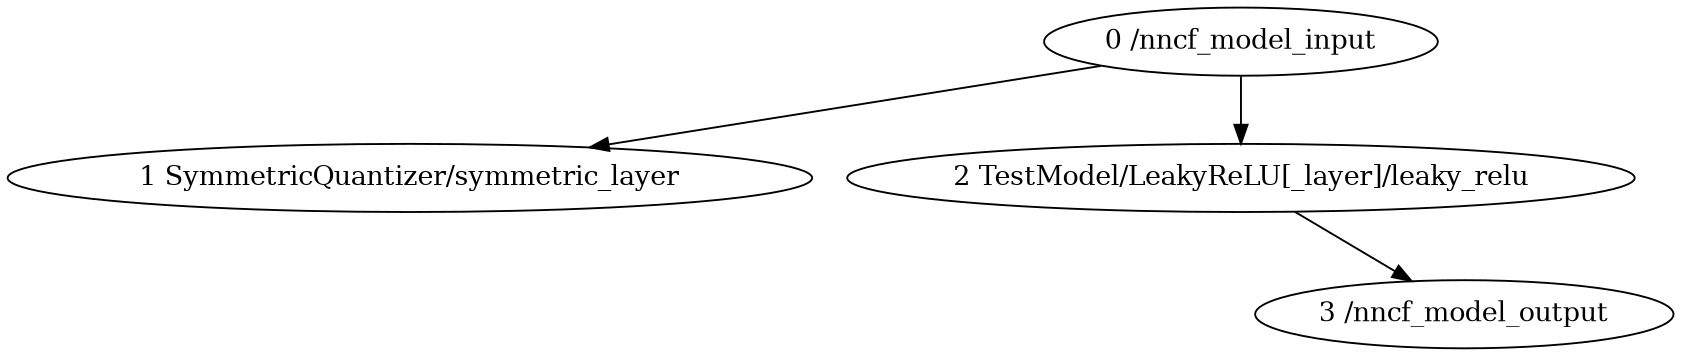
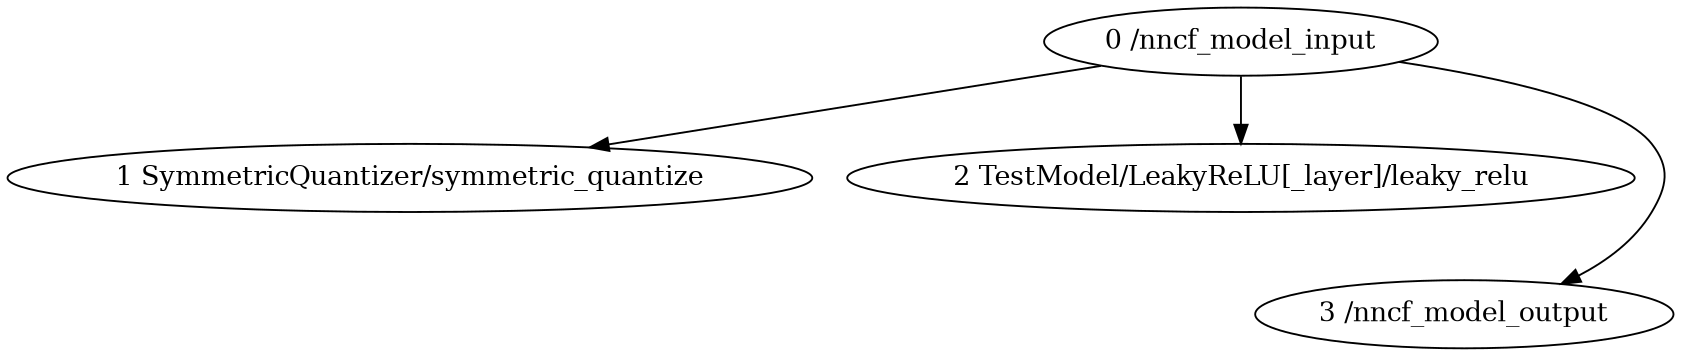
node "1 SymmetricQuantizer/symmetric_layer": label "1 SymmetricQuantizer/symmetric_layer" -> "1 SymmetricQuantizer/symmetric_quantize"
edge "2 TestModel/LeakyReLU[_layer]/leaky_relu" -> "3 /nncf_model_output": now "0 /nncf_model_input" -> "3 /nncf_model_output"
